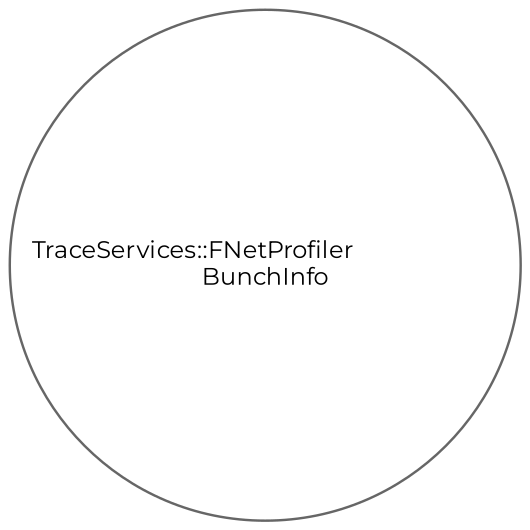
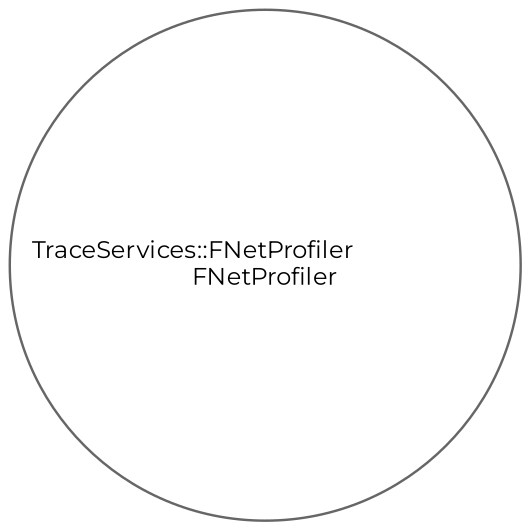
node "TraceServices::FNetProfiler BunchInfo": label "TraceServices::FNetProfiler BunchInfo" -> "TraceServices::FNetProfiler FNetProfiler"
